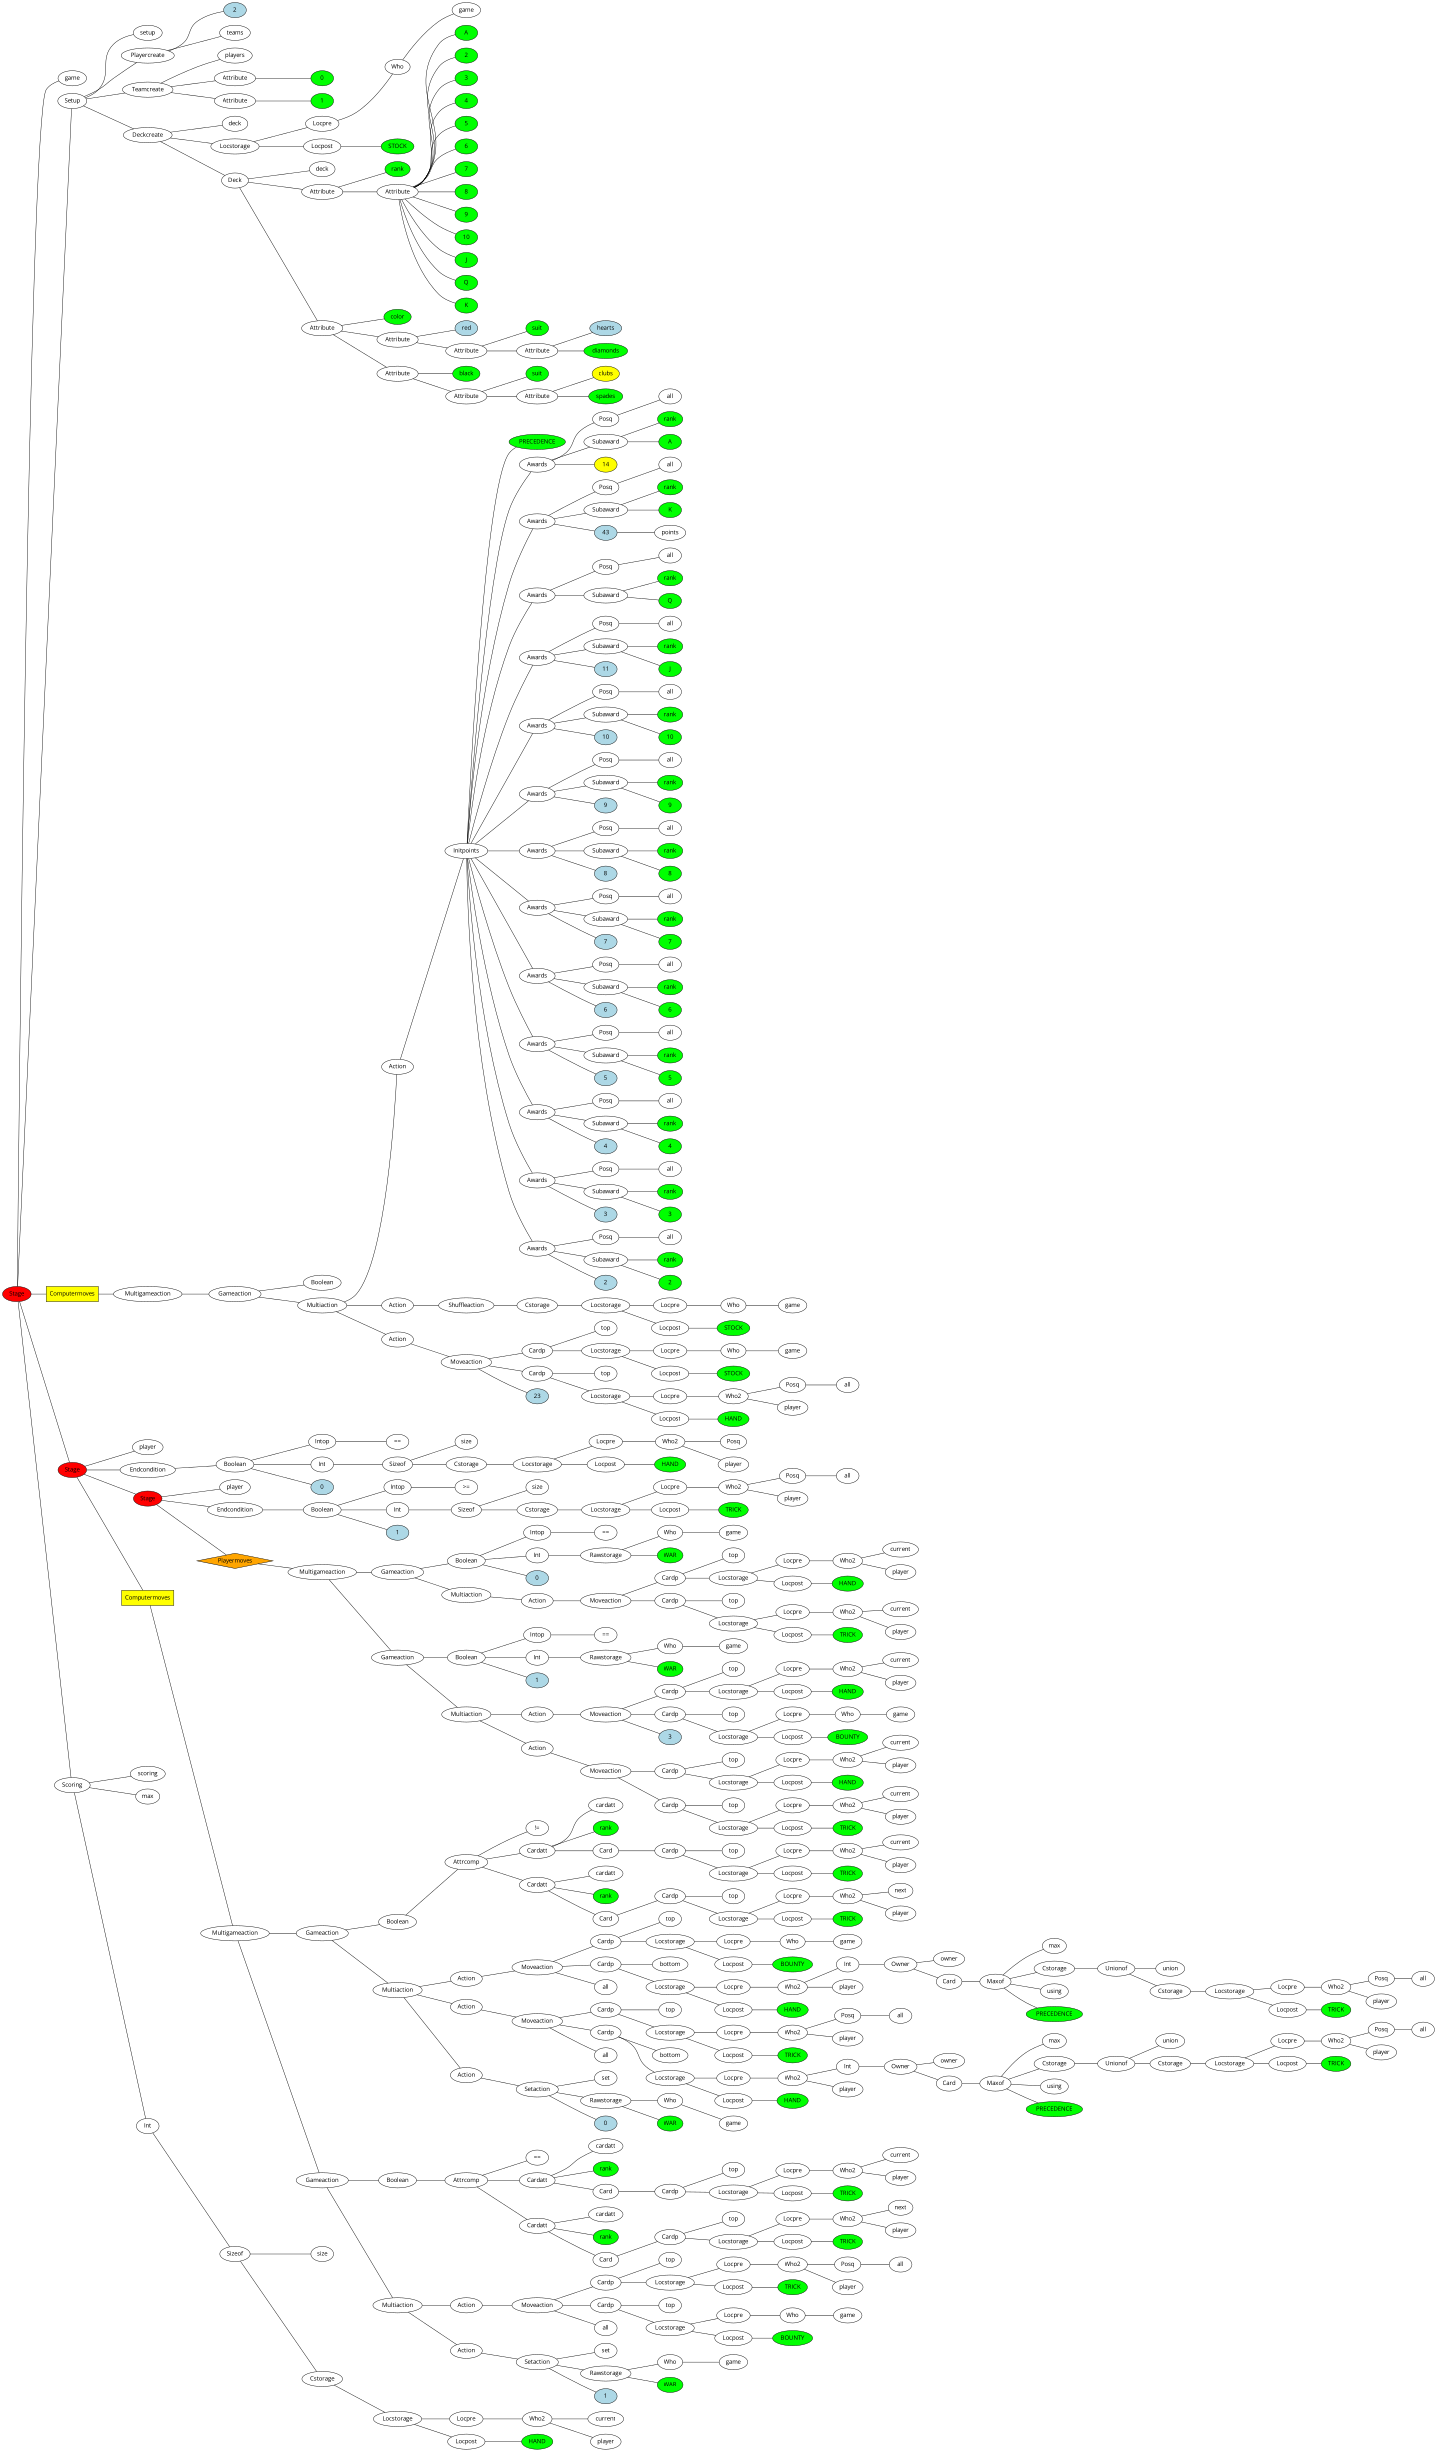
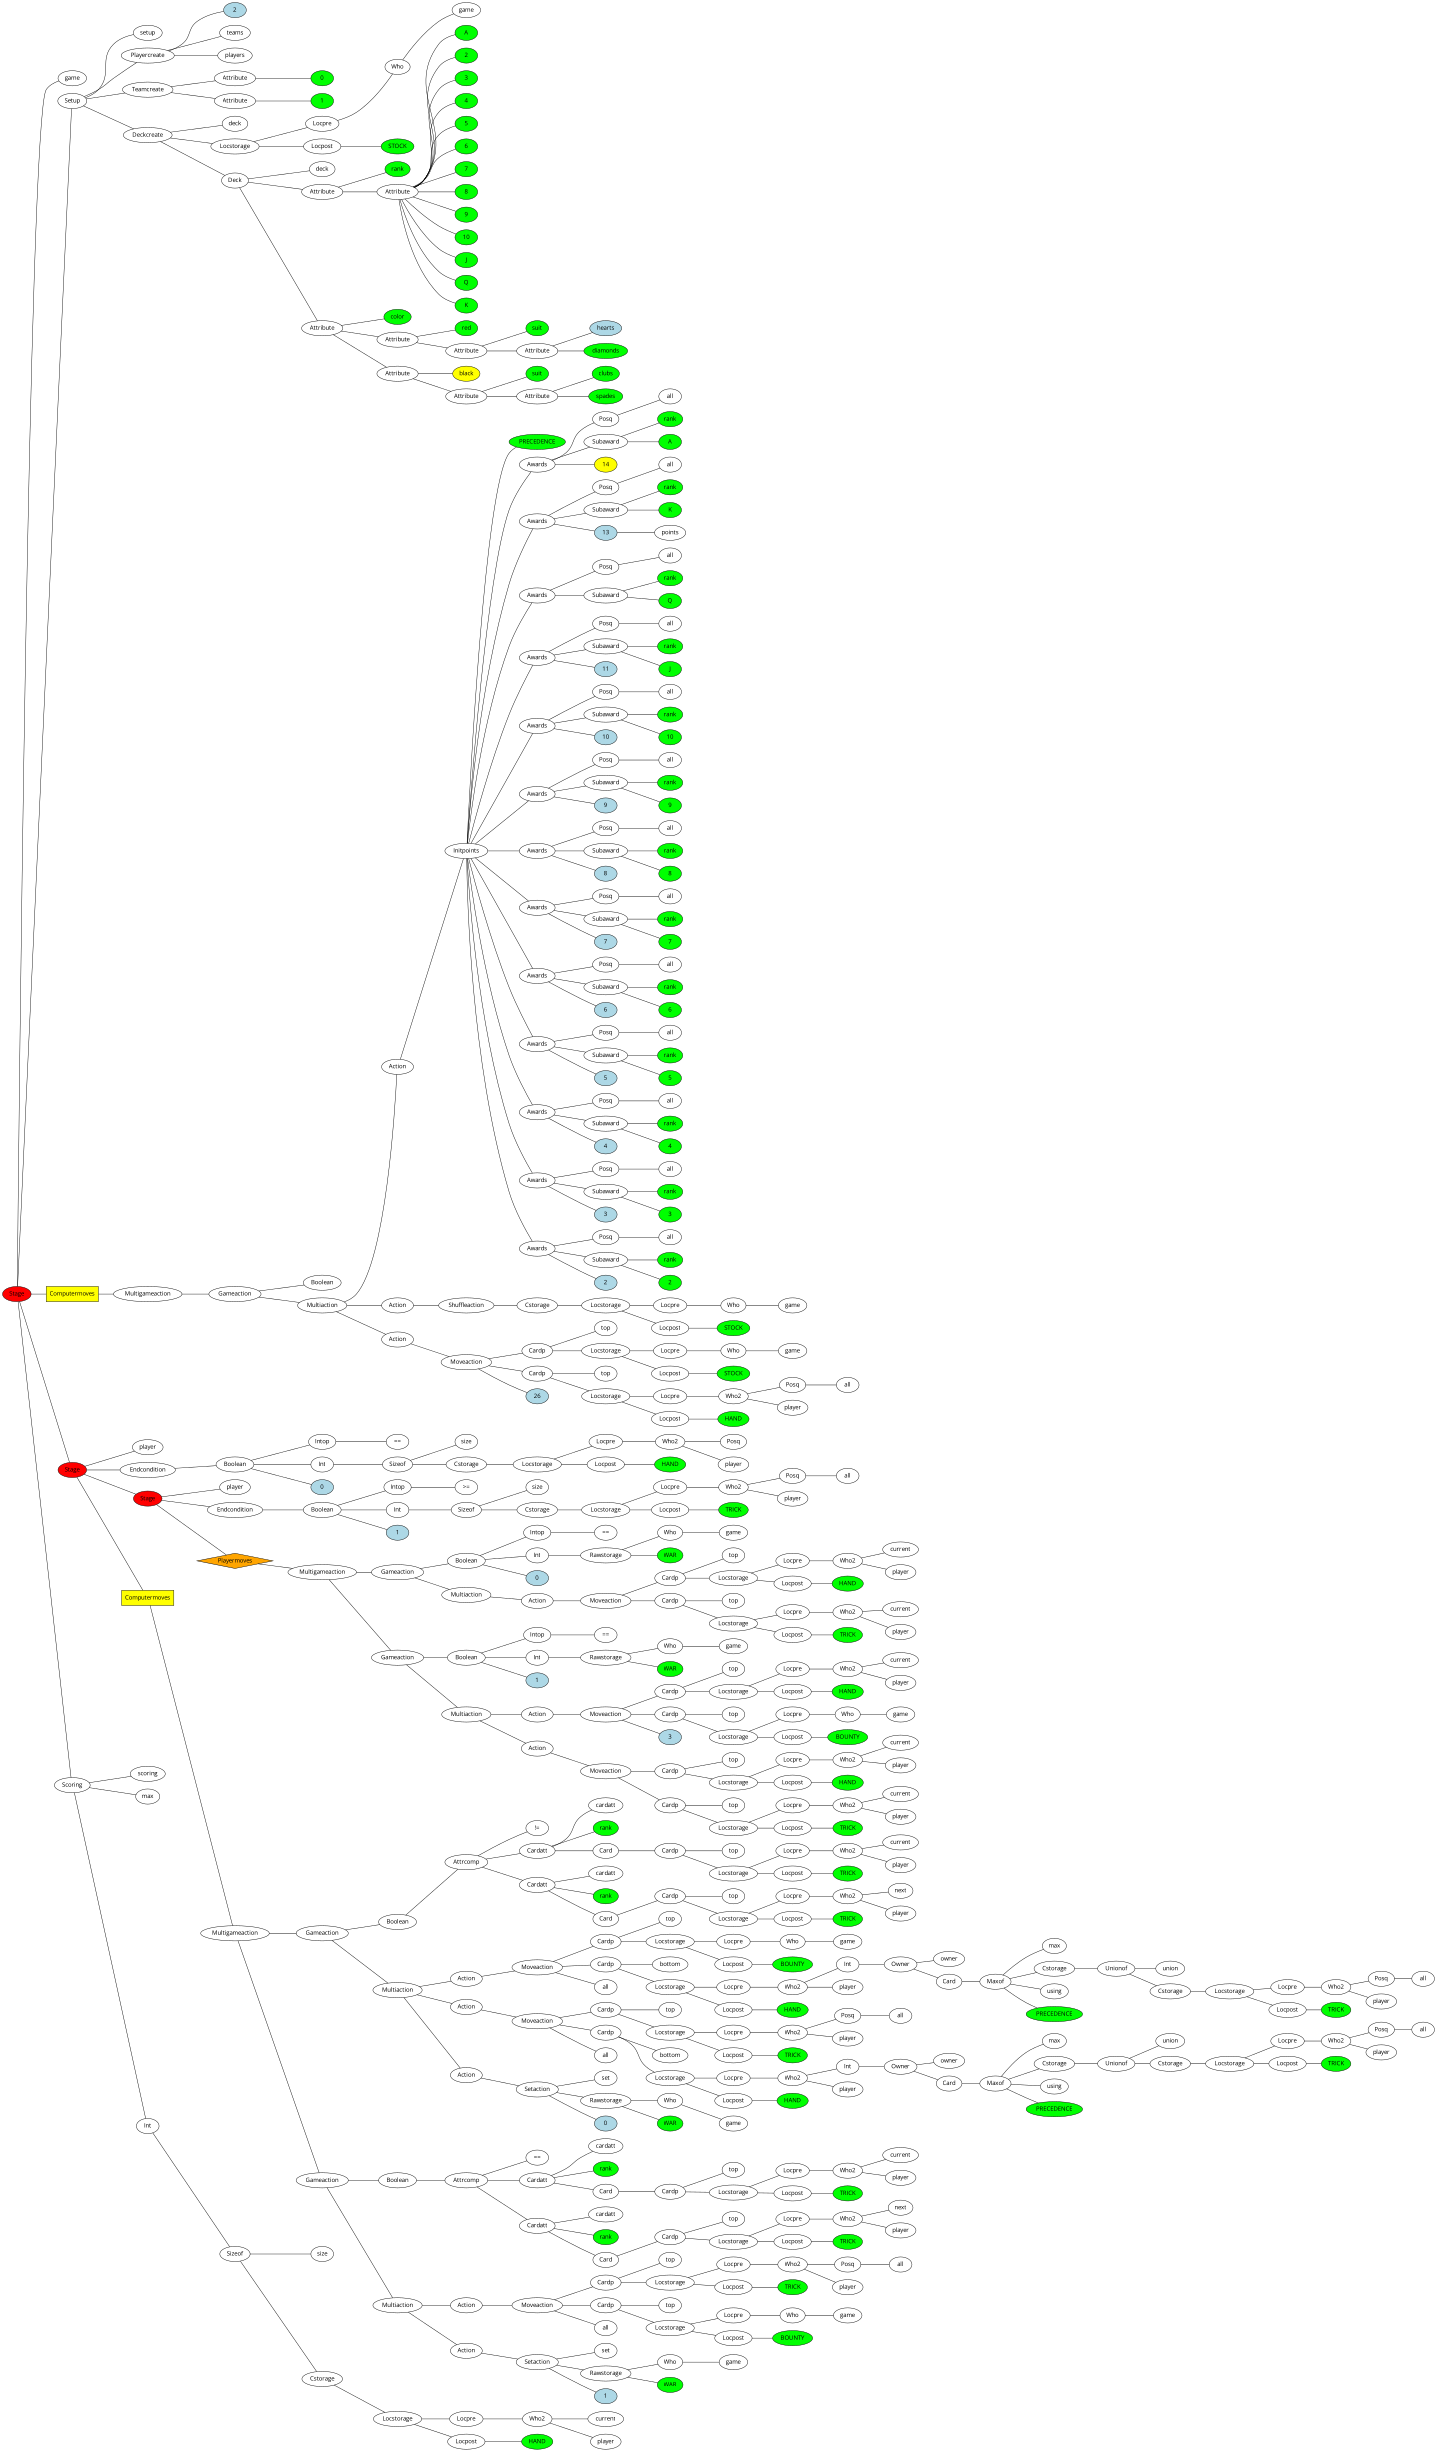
edge "players" -- "Teamcreate": now "players" -- "Playercreate"
node "red": fillcolor lightblue -> green
node "black": fillcolor green -> yellow
node "clubs": fillcolor yellow -> green
node "43": label "43" -> "13"
node "23": label "23" -> "26"
